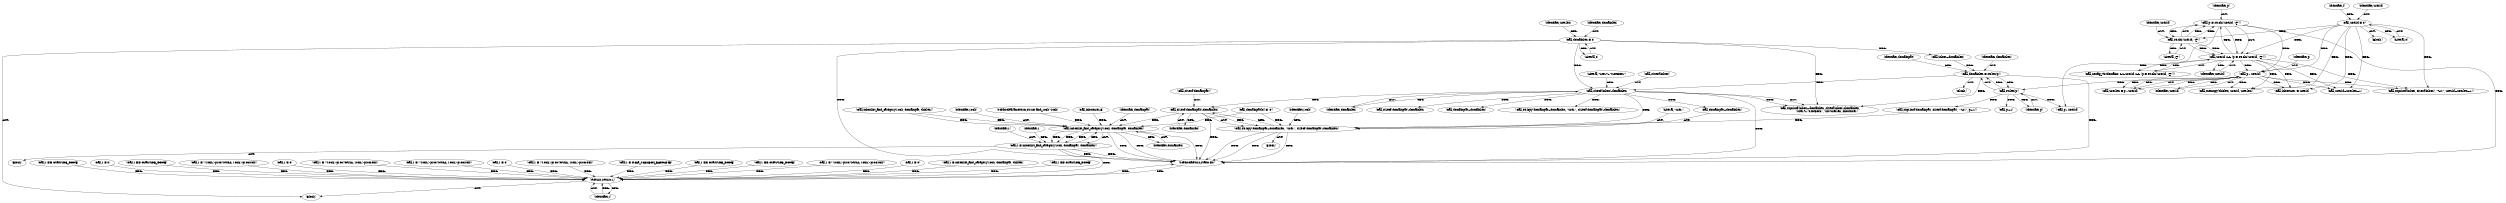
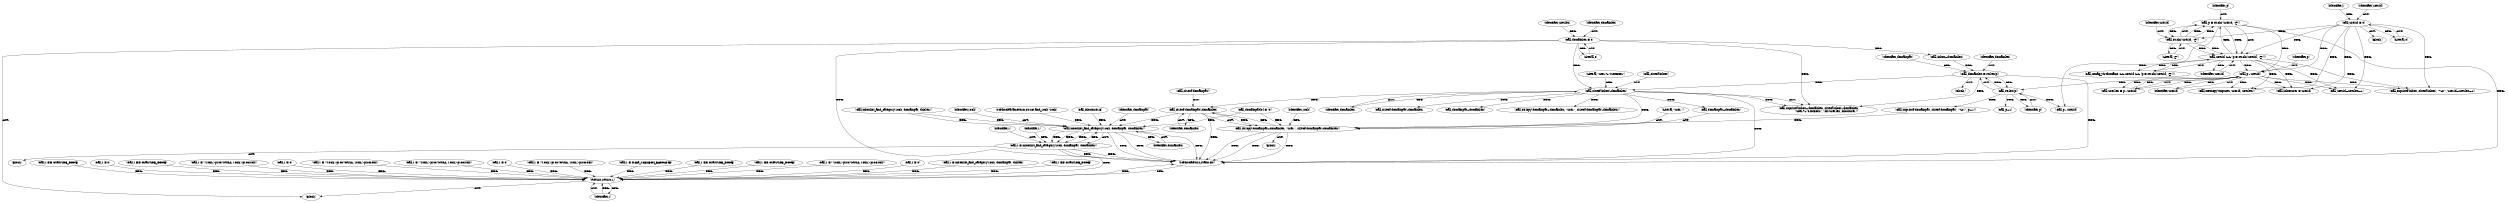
node "(Call,memcpy(thislen, userid, userlen))": label "(Call,memcpy(thislen, userid, userlen))" -> "(Call,memcpy(tmpuser, userid, userlen))"
